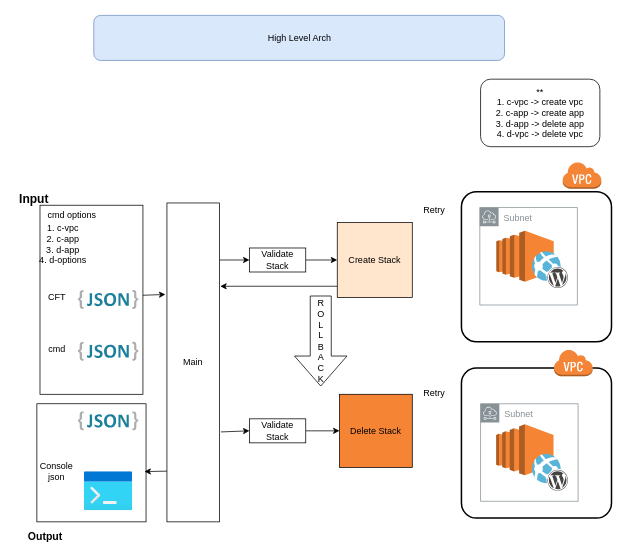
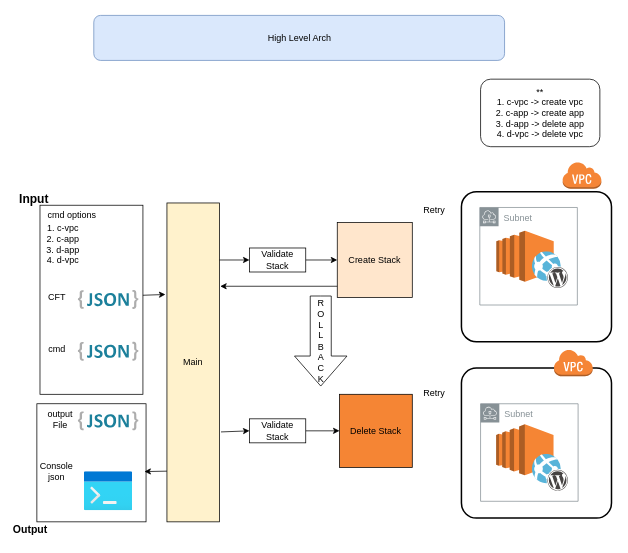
node "1. c-vpc 2. c-app 3. d-app 4. d-options": label "1. c-vpc 2. c-app 3. d-app 4. d-options" -> "1. c-vpc 2. c-app 3. d-app 4. d-vpc"
node "Main": fillcolor #ffffff -> #fff2cc
node "output File": added
node "Output": moved (45, 537) -> (30, 529)
